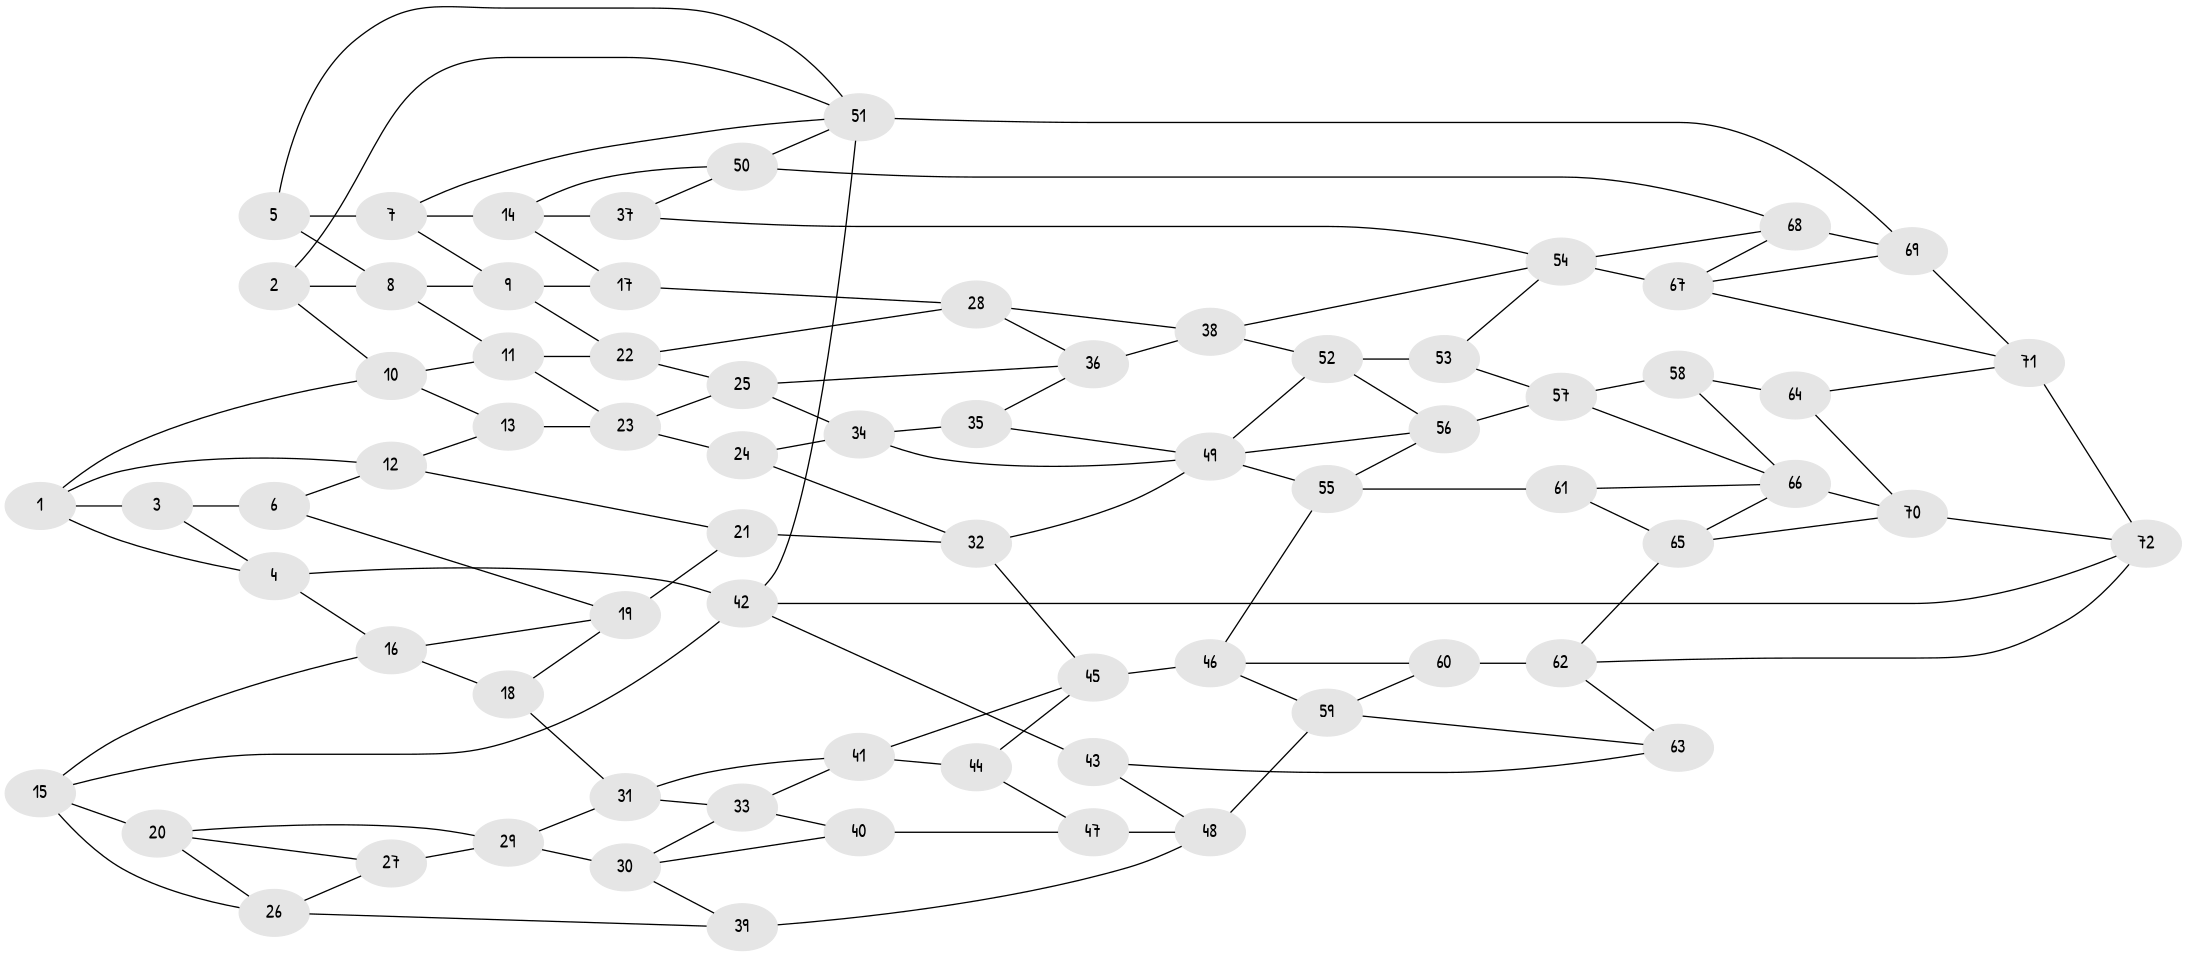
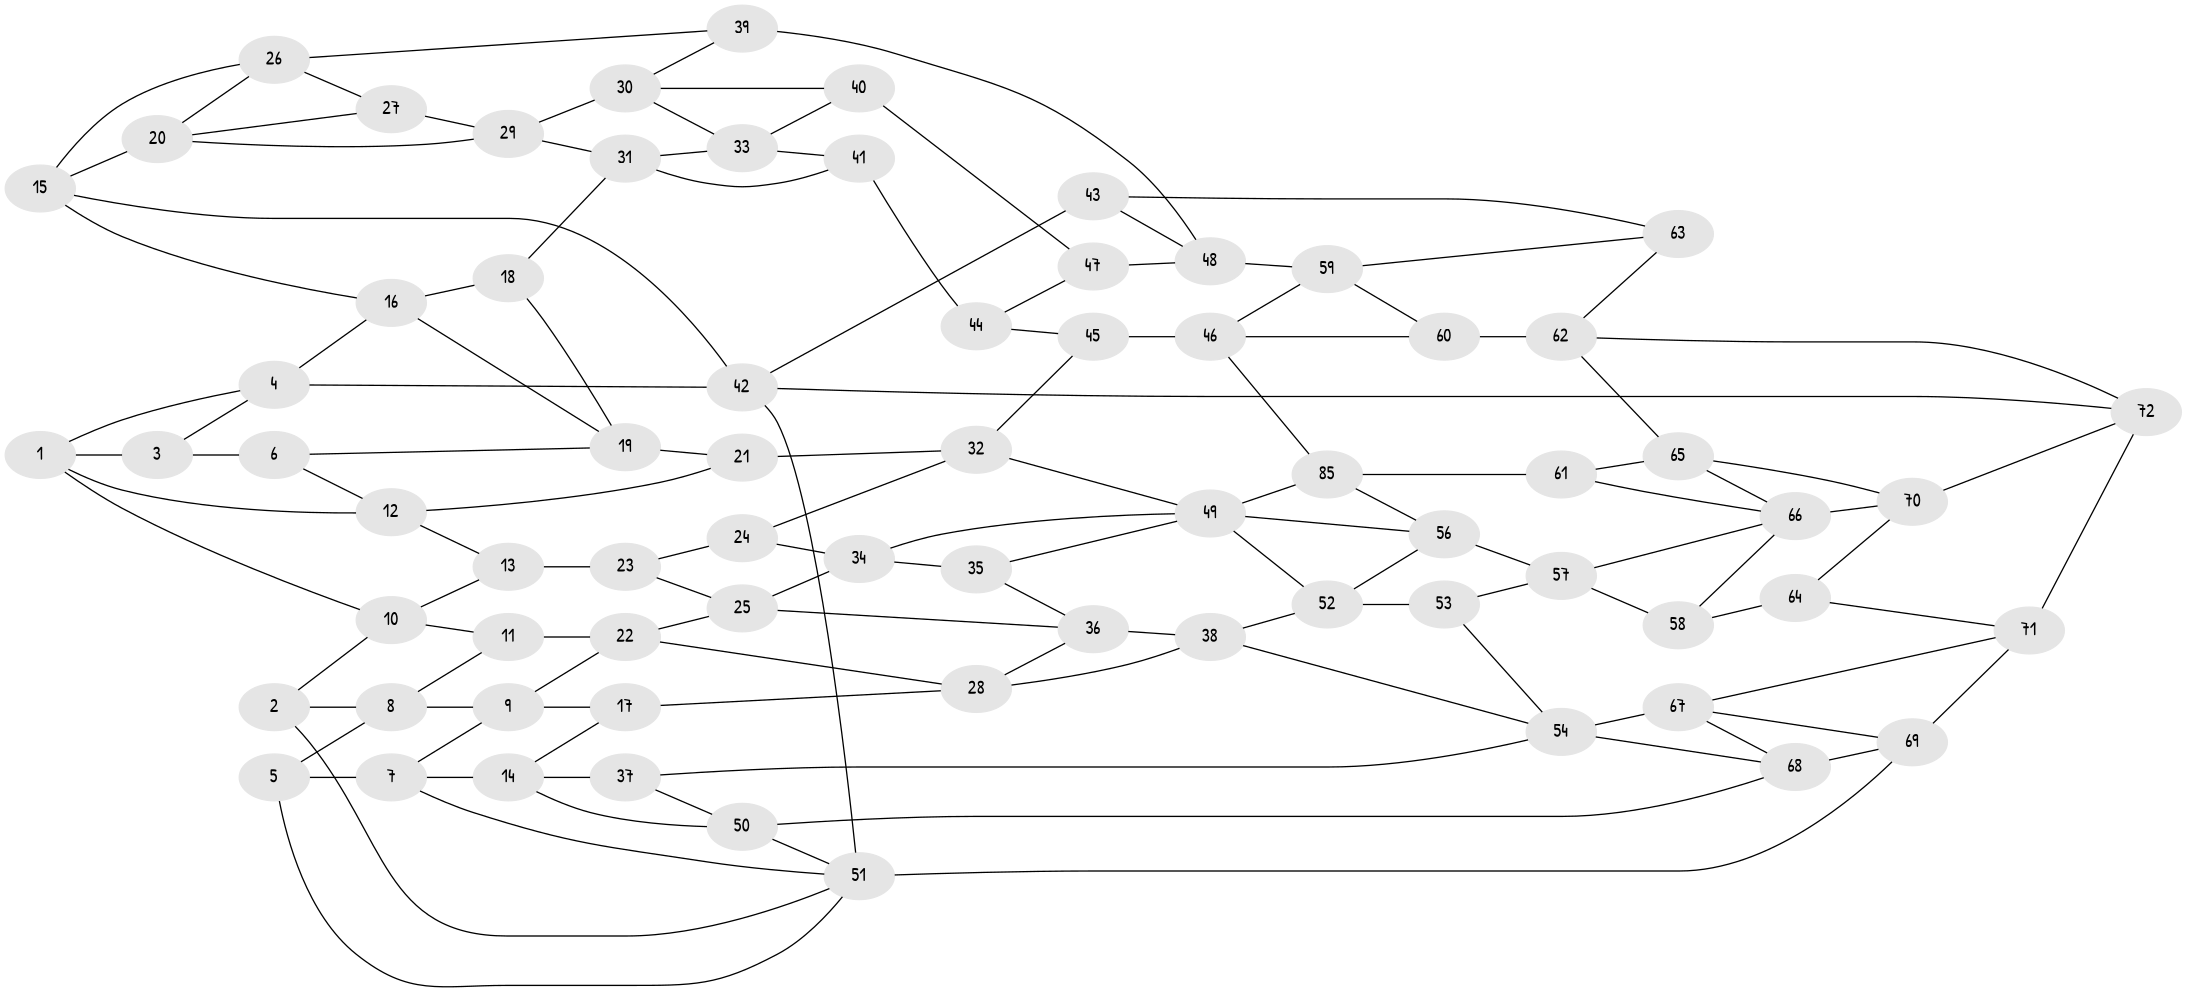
edge "11" -- "23": removed
node "55": label "55" -> "85"
edge "45" -- "41": removed
